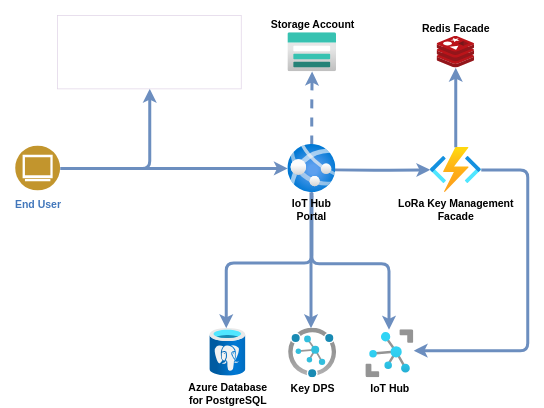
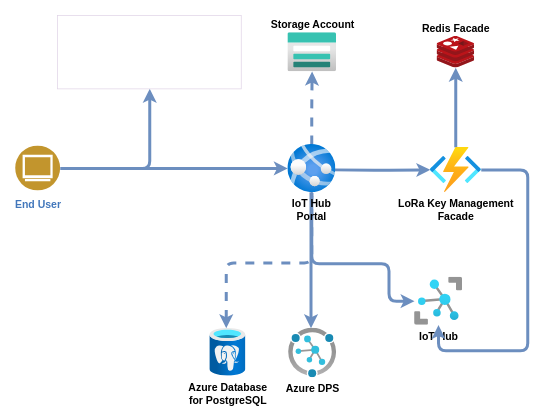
edge "IoT Hub Portal" -> "Azure Database for PostgreSQL": style solid -> dashed
node "IoT Hub": moved (390, 354) -> (438, 301)
node "Key DPS": label "Key DPS" -> "Azure DPS"
